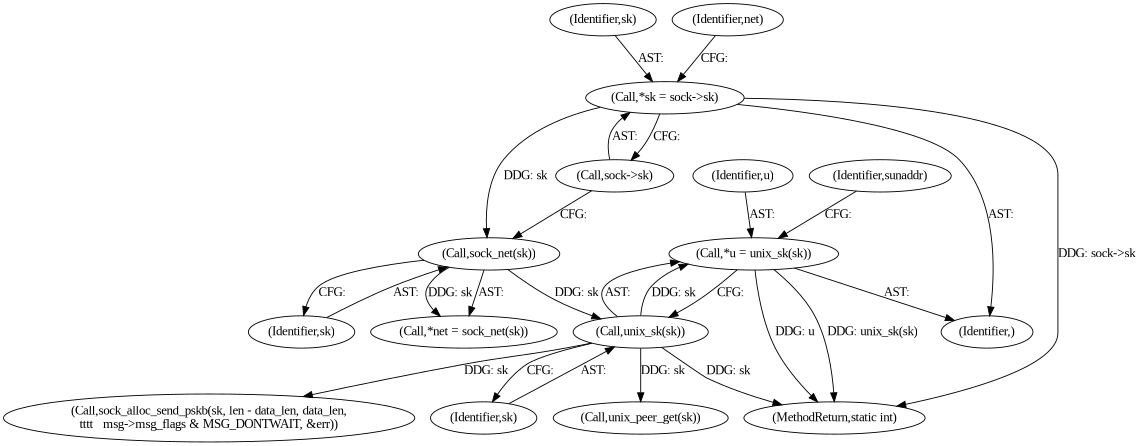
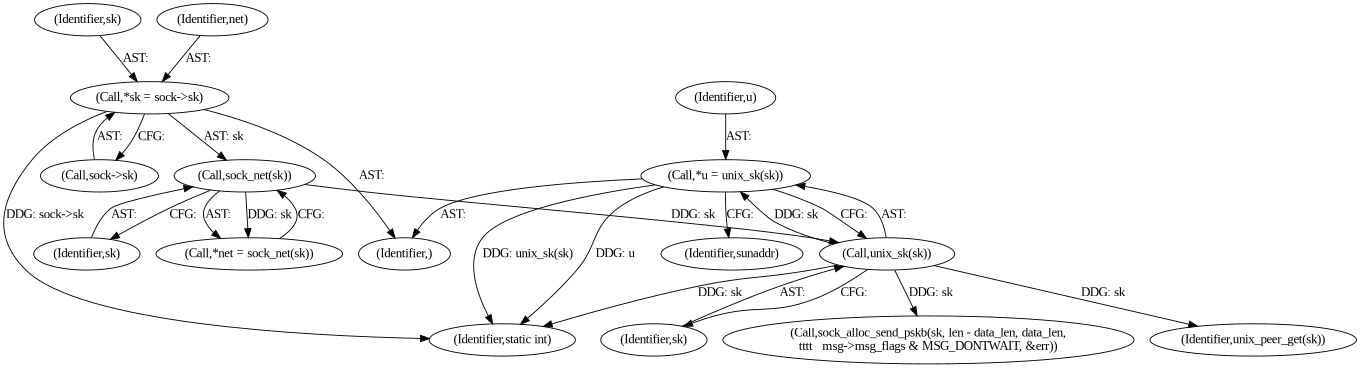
edge "(Identifier,net)" -> "(Call,*sk = sock->sk)": label "CFG: " -> "AST: "
edge "(Call,*sk = sock->sk)" -> "(Call,sock_net(sk))": label "DDG: sk" -> "AST: sk"
edge "(Call,sock->sk)" -> "(Call,sock_net(sk))": now "(Call,*net = sock_net(sk))" -> "(Call,sock_net(sk))"
edge "(Identifier,sunaddr)" -> "(Call,*u = unix_sk(sk))": reversed
node "(Call,unix_peer_get(sk))": label "(Call,unix_peer_get(sk))" -> "(Identifier,unix_peer_get(sk))"
node "(MethodReturn,static int)": label "(MethodReturn,static int)" -> "(Identifier,static int)"
